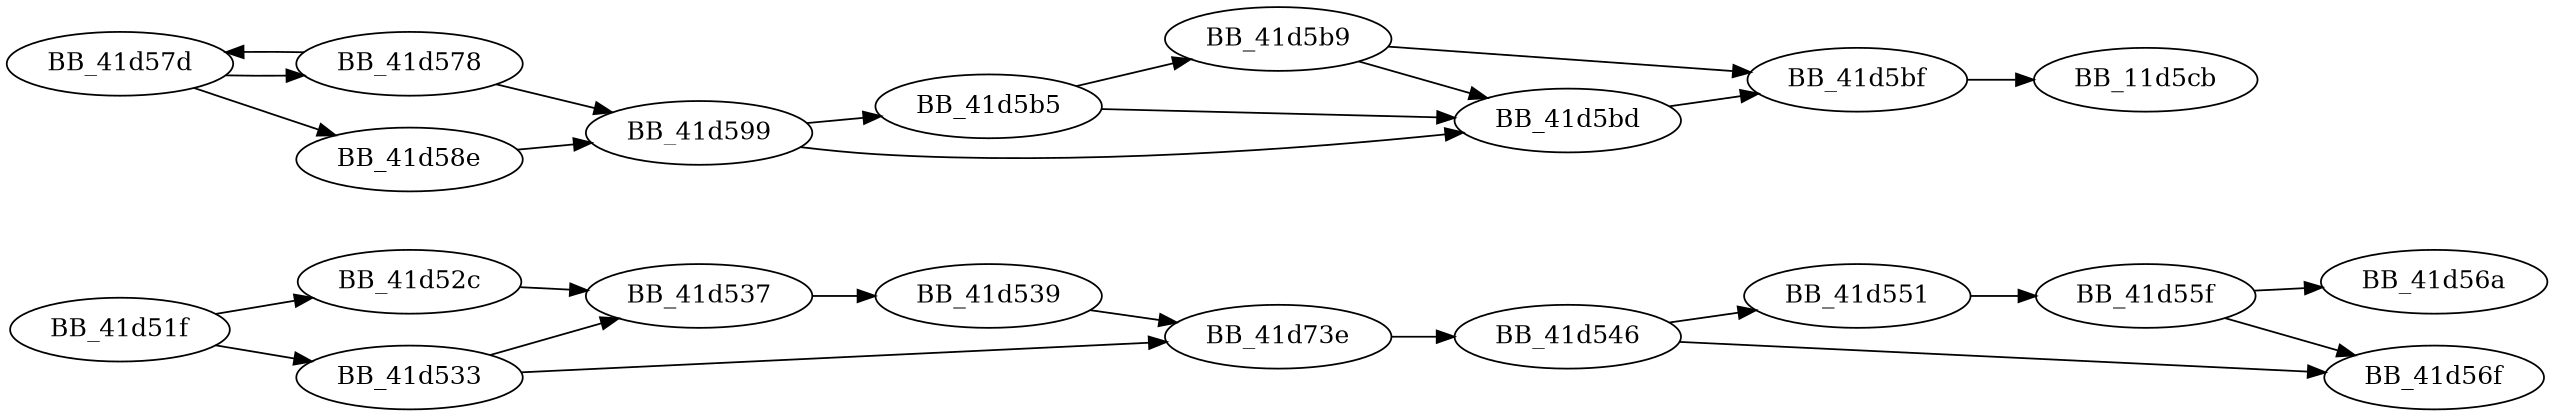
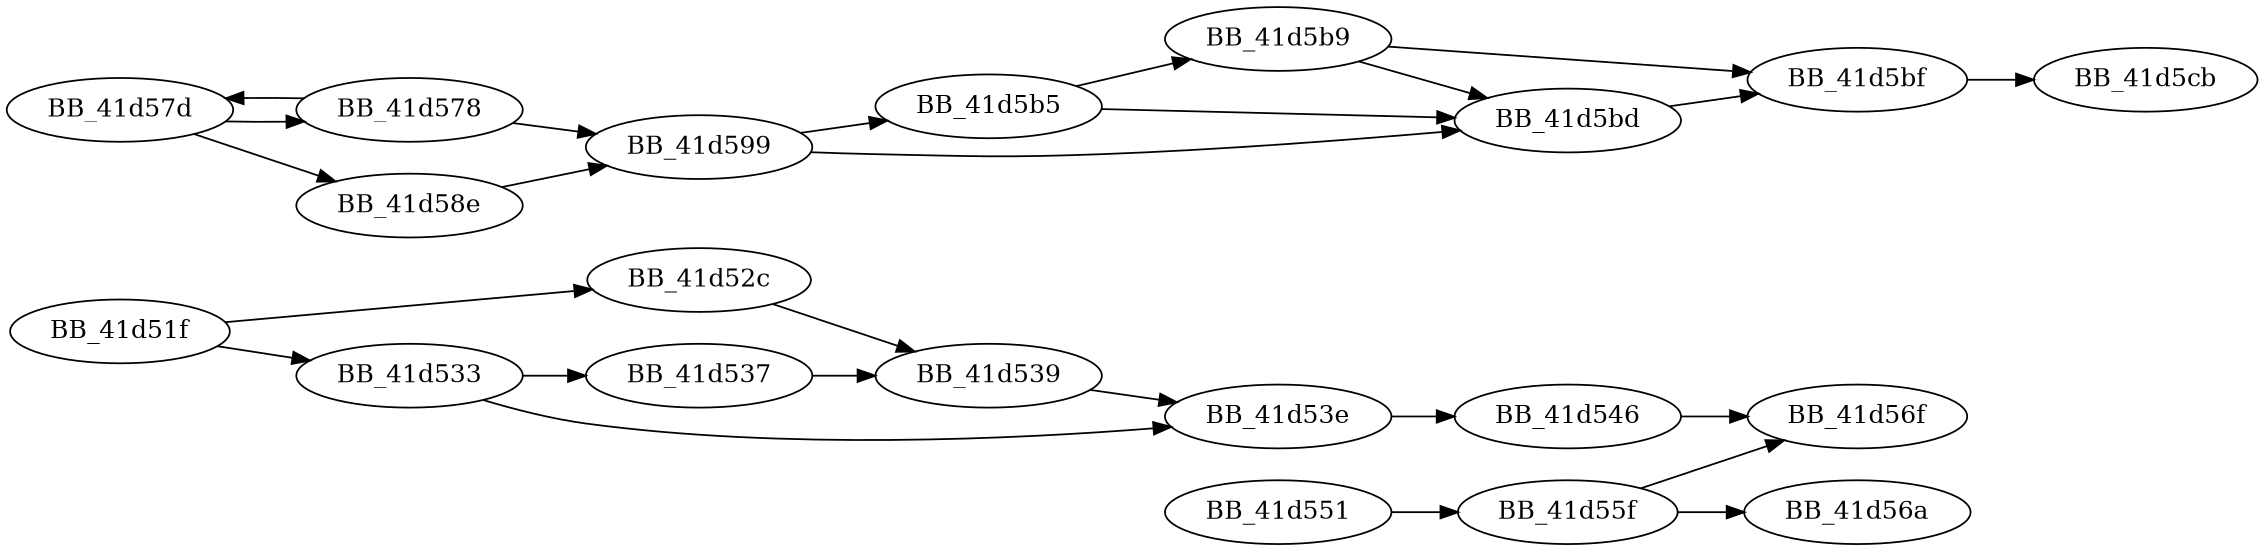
node "BB_11d5cb": label "BB_11d5cb" -> "BB_41d5cb"
edge "BB_41d52c" -> "BB_41d537": now "BB_41d52c" -> "BB_41d539"
edge "BB_41d546" -> "BB_41d551": removed
node "BB_41d73e": label "BB_41d73e" -> "BB_41d53e"
